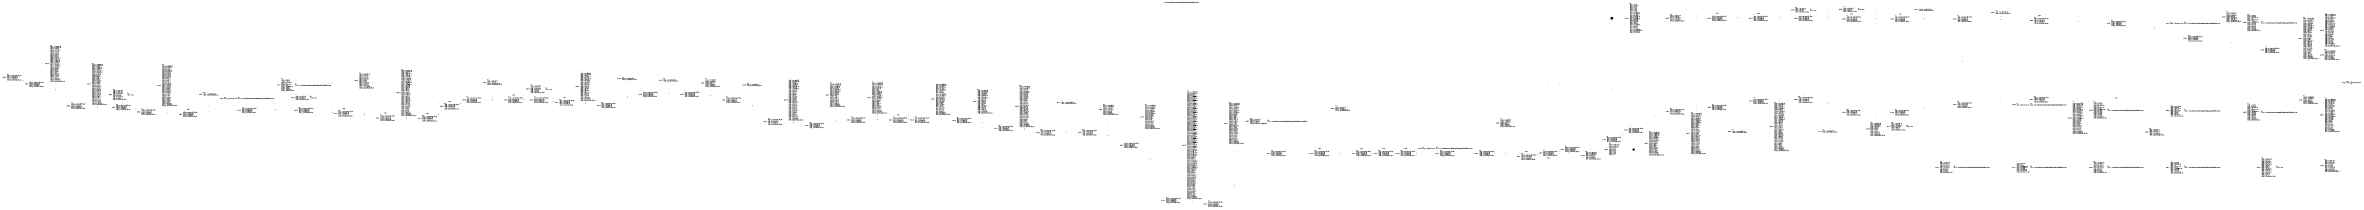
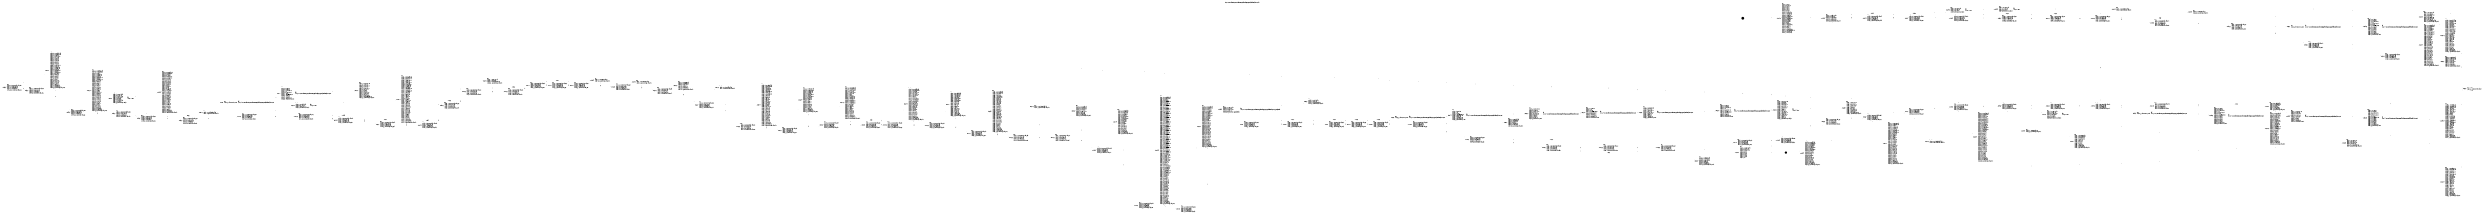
node "0x402507 [29]": removed
node "0x4025c7 [40]": added
